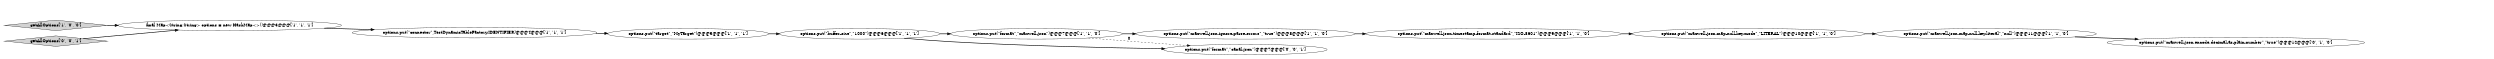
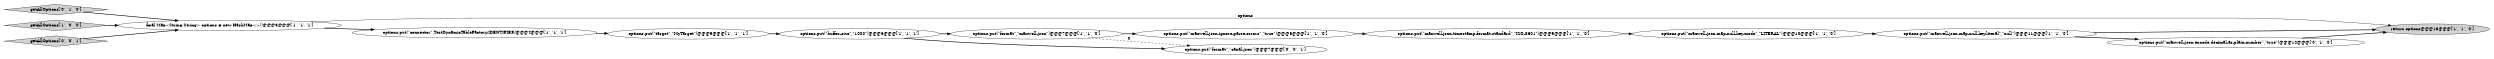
node "getAllOptions['0', '1', '0']": added
node "return options@@@13@@@['1', '1', '0']": added
